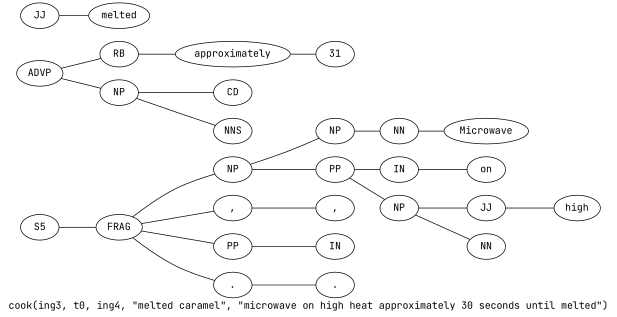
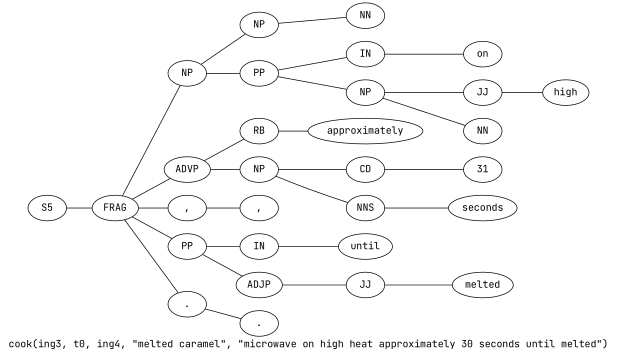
edge "approximately" -- "31": now "CD" -- "31"
node "Microwave": removed
edge "ADVP" -- "FRAG": added
node "seconds": added
node "until": added
node "ADJP": added
